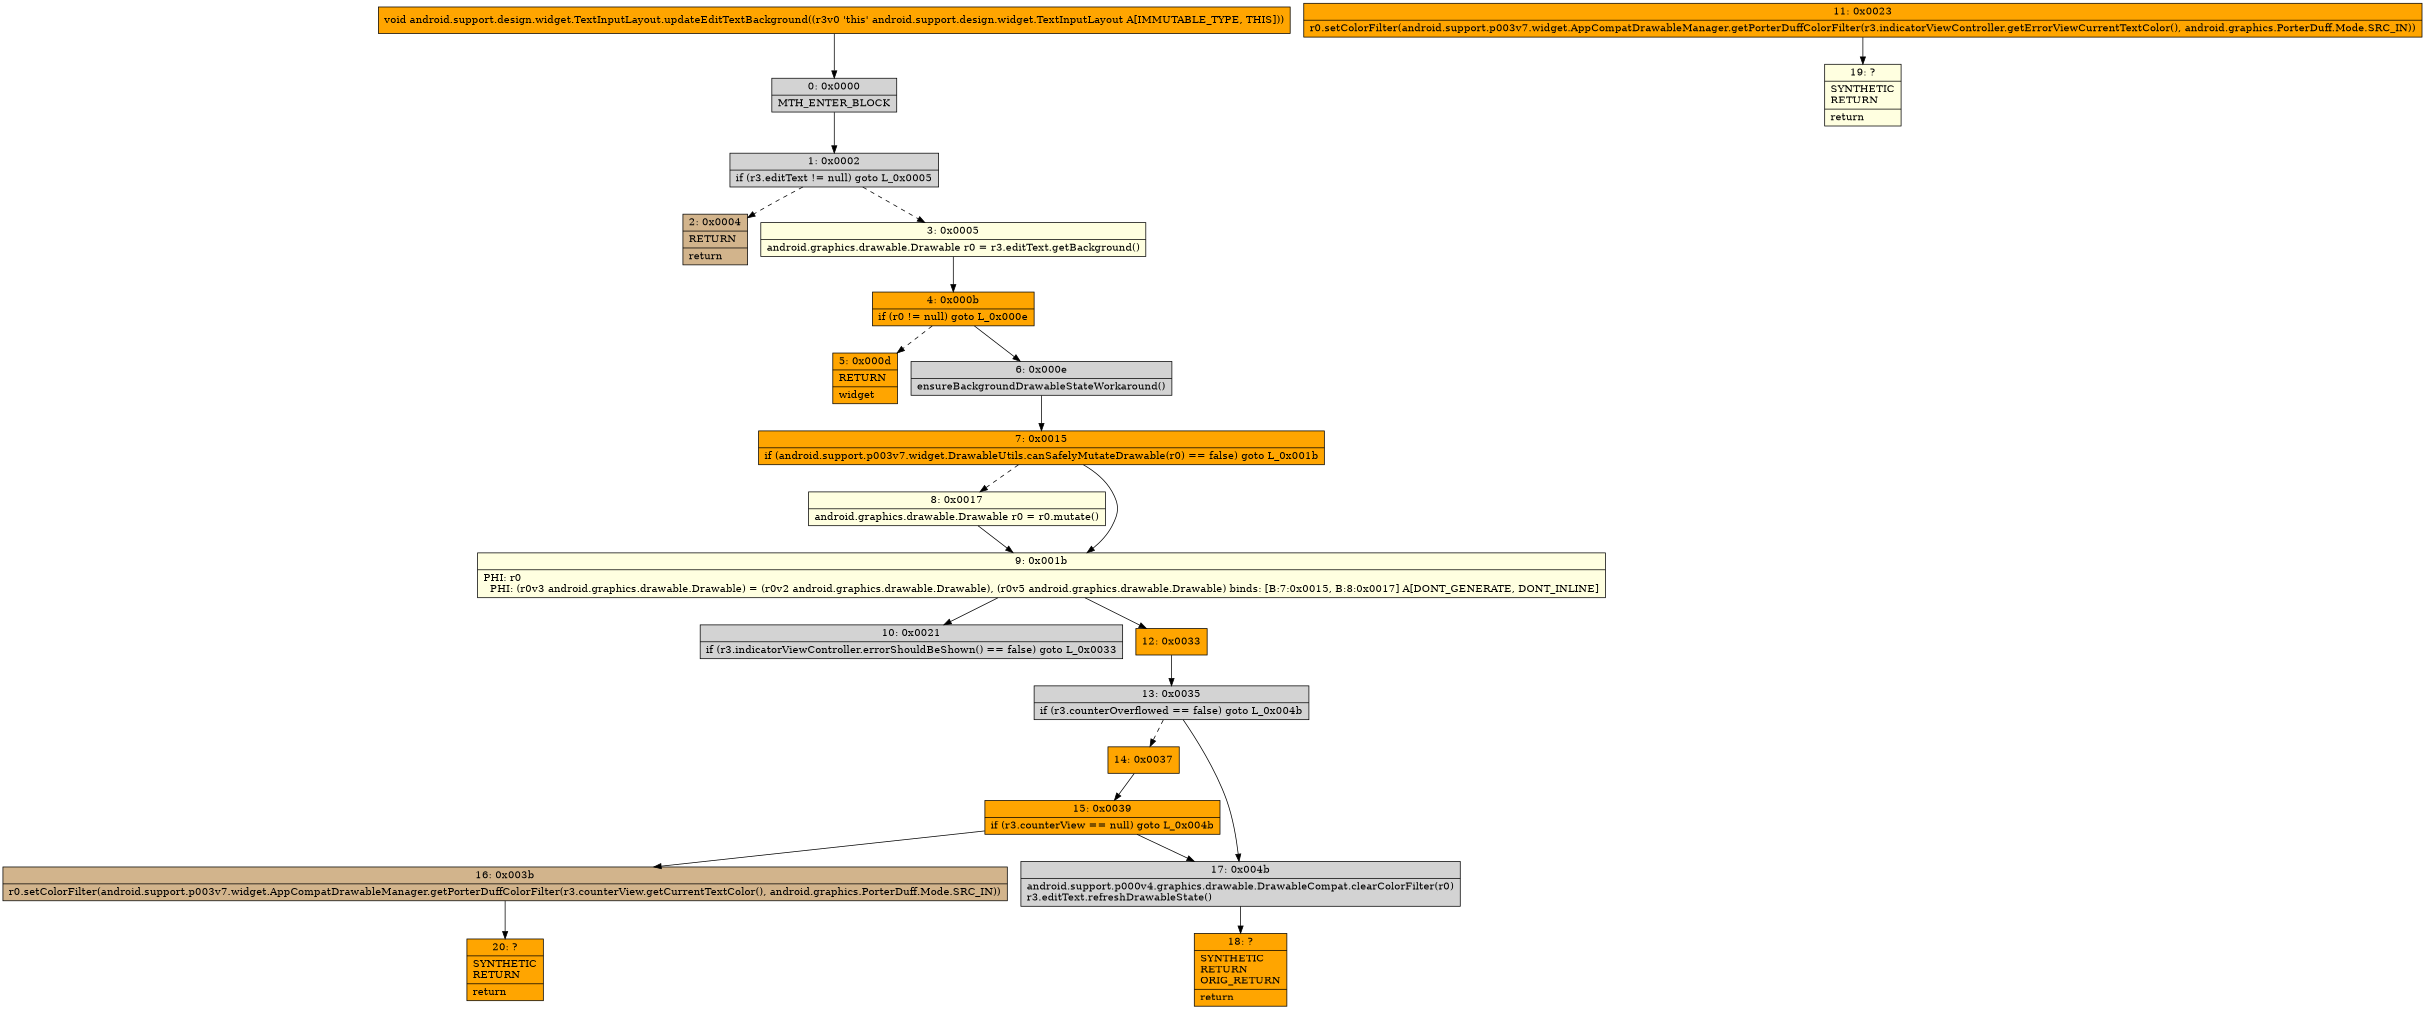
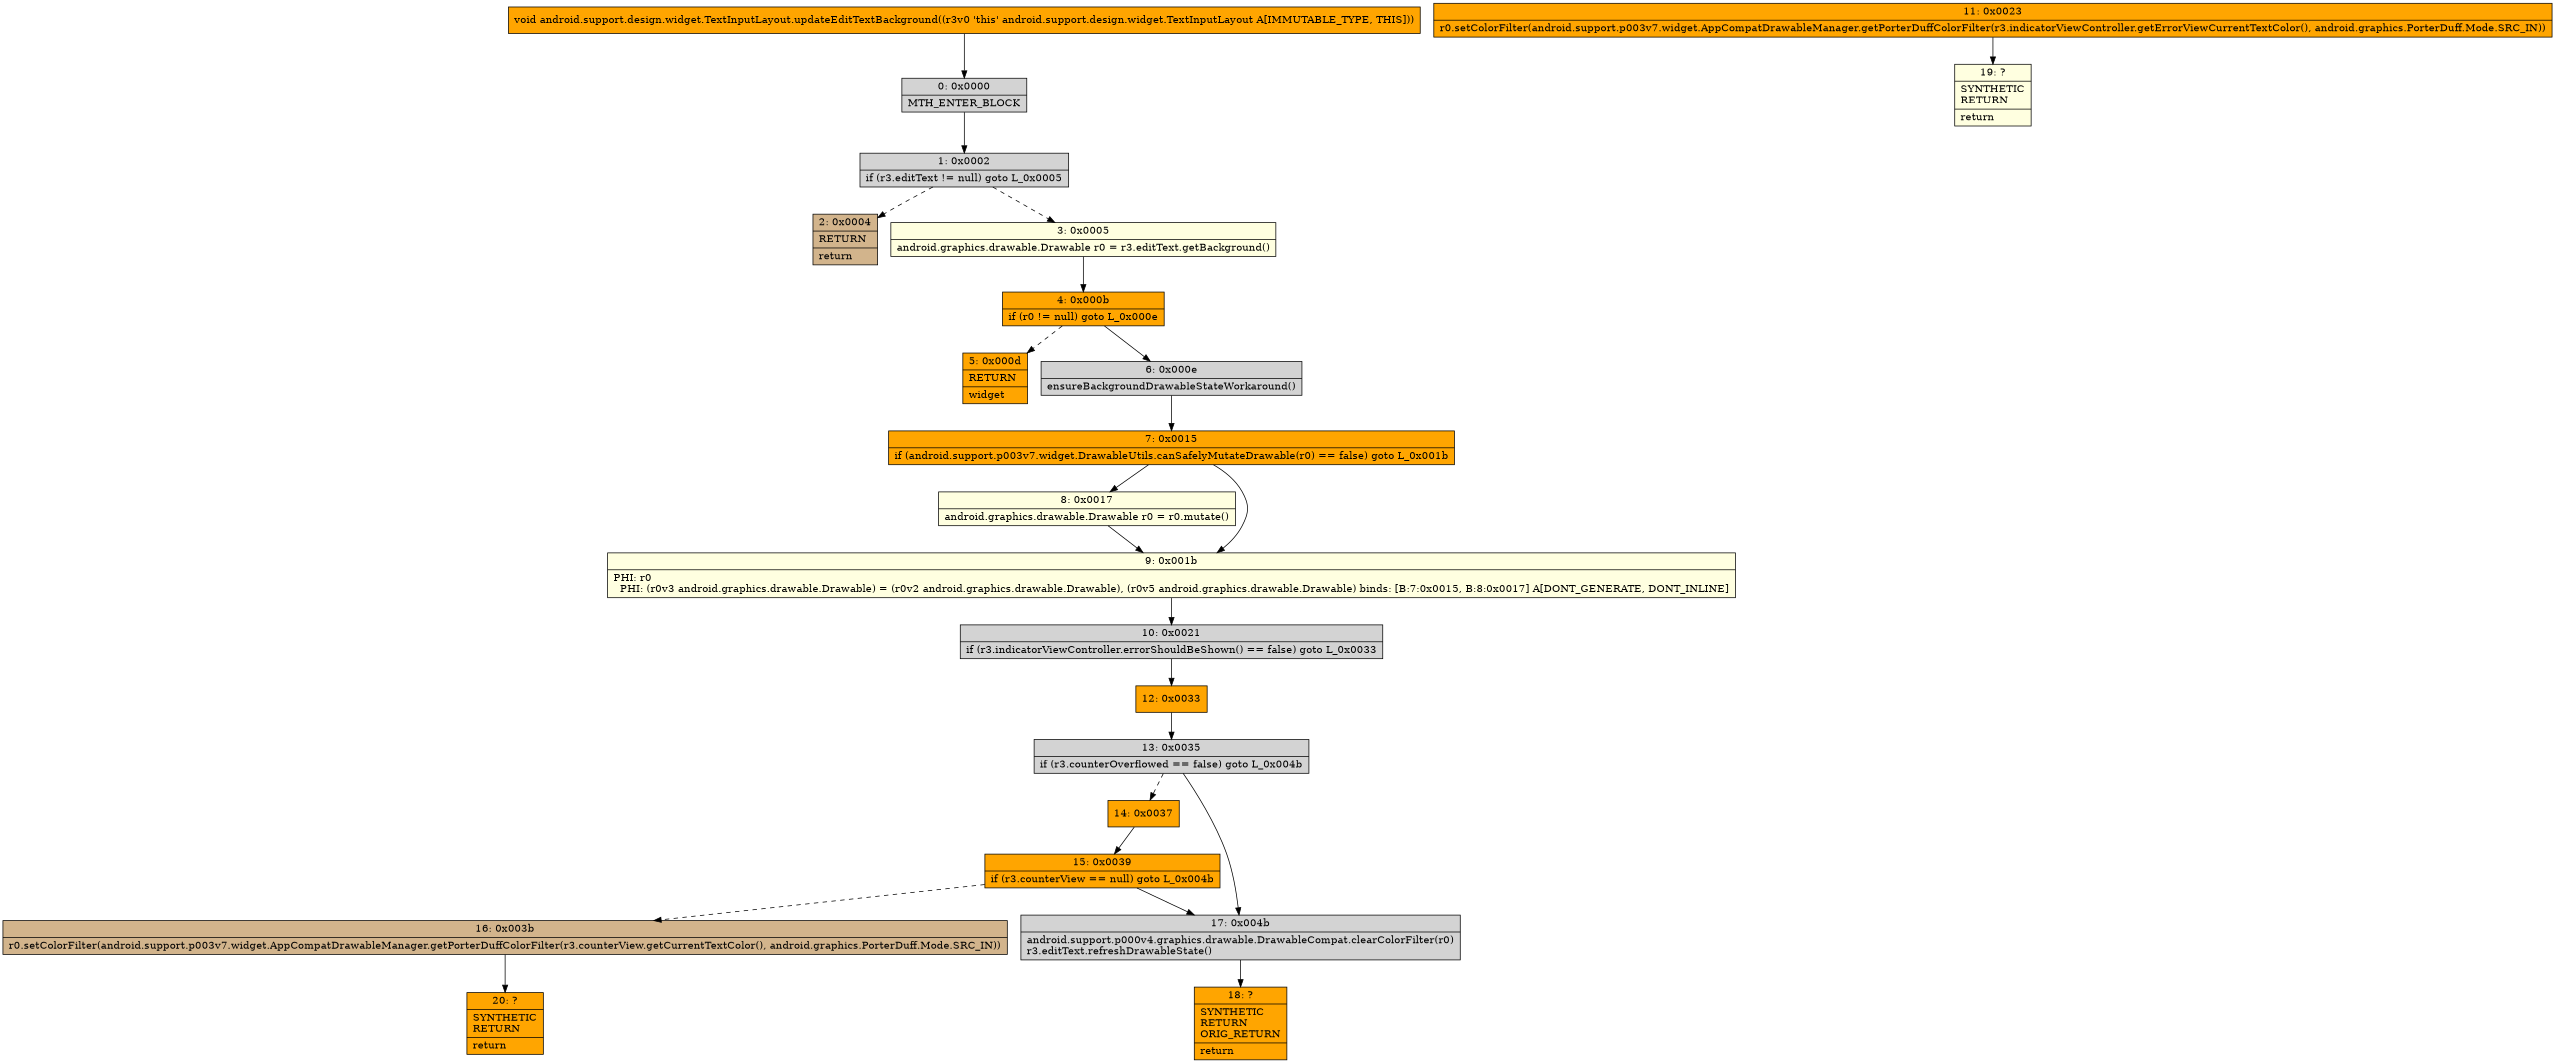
edge "7: 0x0015" -> "8: 0x0017": style dashed -> solid
edge "9: 0x001b" -> "12: 0x0033": now "10: 0x0021" -> "12: 0x0033"
edge "15: 0x0039" -> "16: 0x003b": style solid -> dashed
